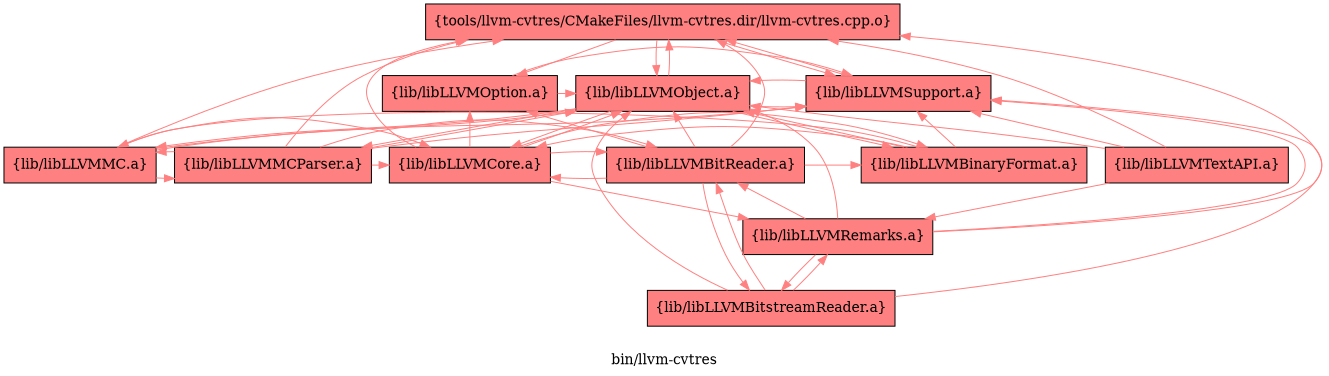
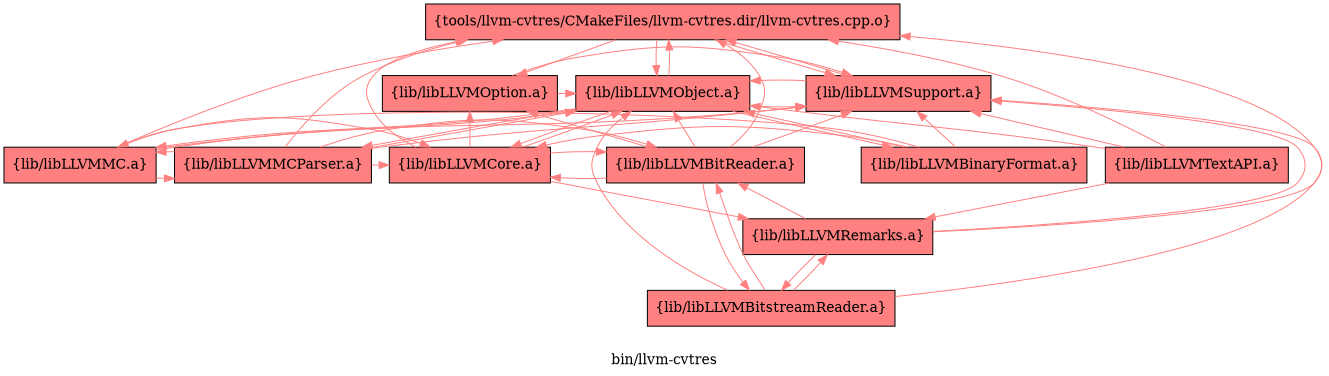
edge "{lib/libLLVMCore.a}" -> "{lib/libLLVMBinaryFormat.a}": removed
edge "{lib/libLLVMRemarks.a}" -> "{lib/libLLVMObject.a}": removed
edge "{lib/libLLVMBitReader.a}" -> "{lib/libLLVMBinaryFormat.a}": now "{lib/libLLVMBitReader.a}" -> "{lib/libLLVMSupport.a}"
